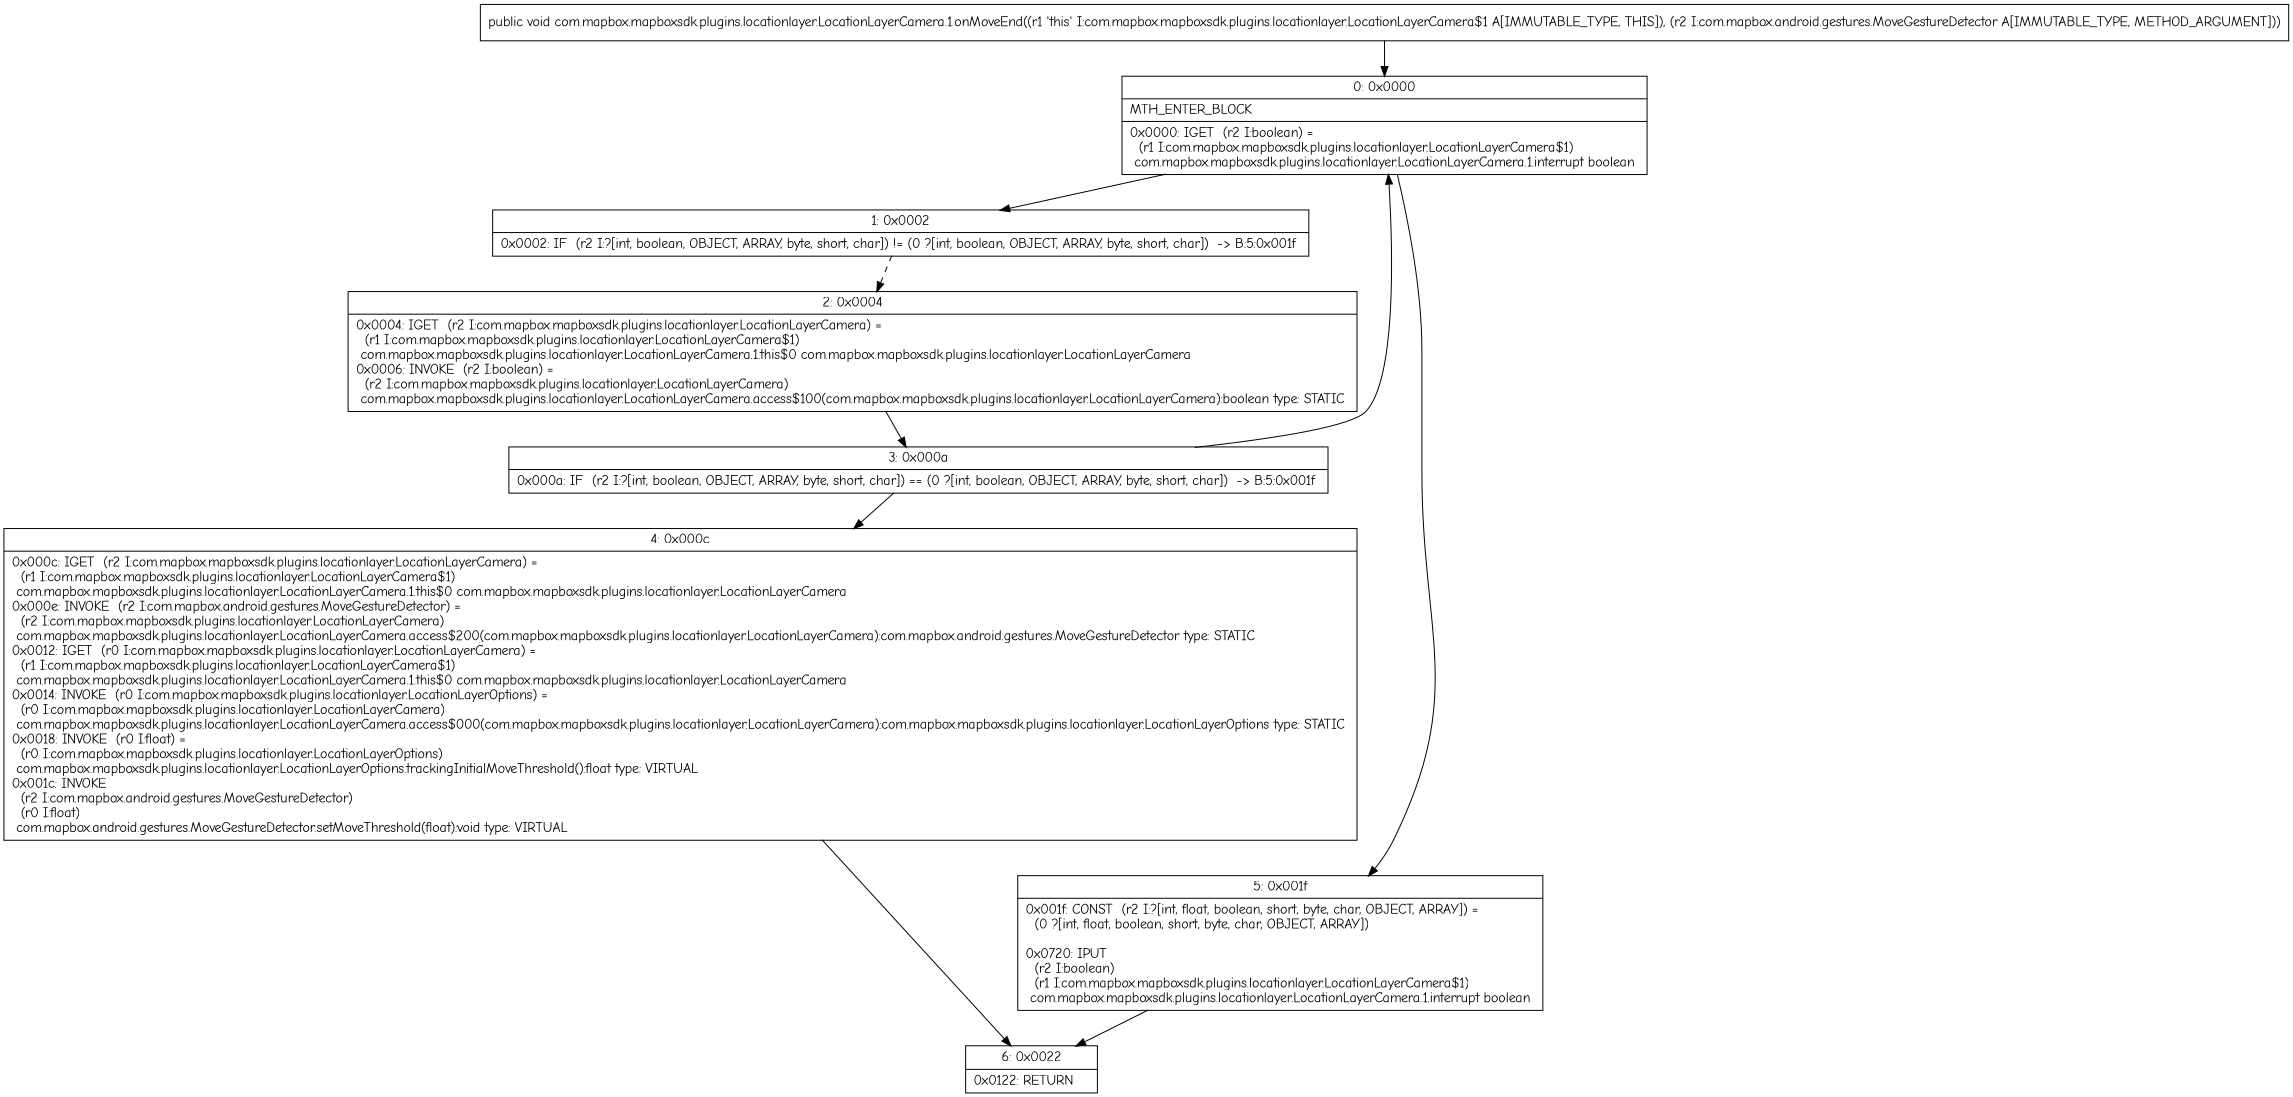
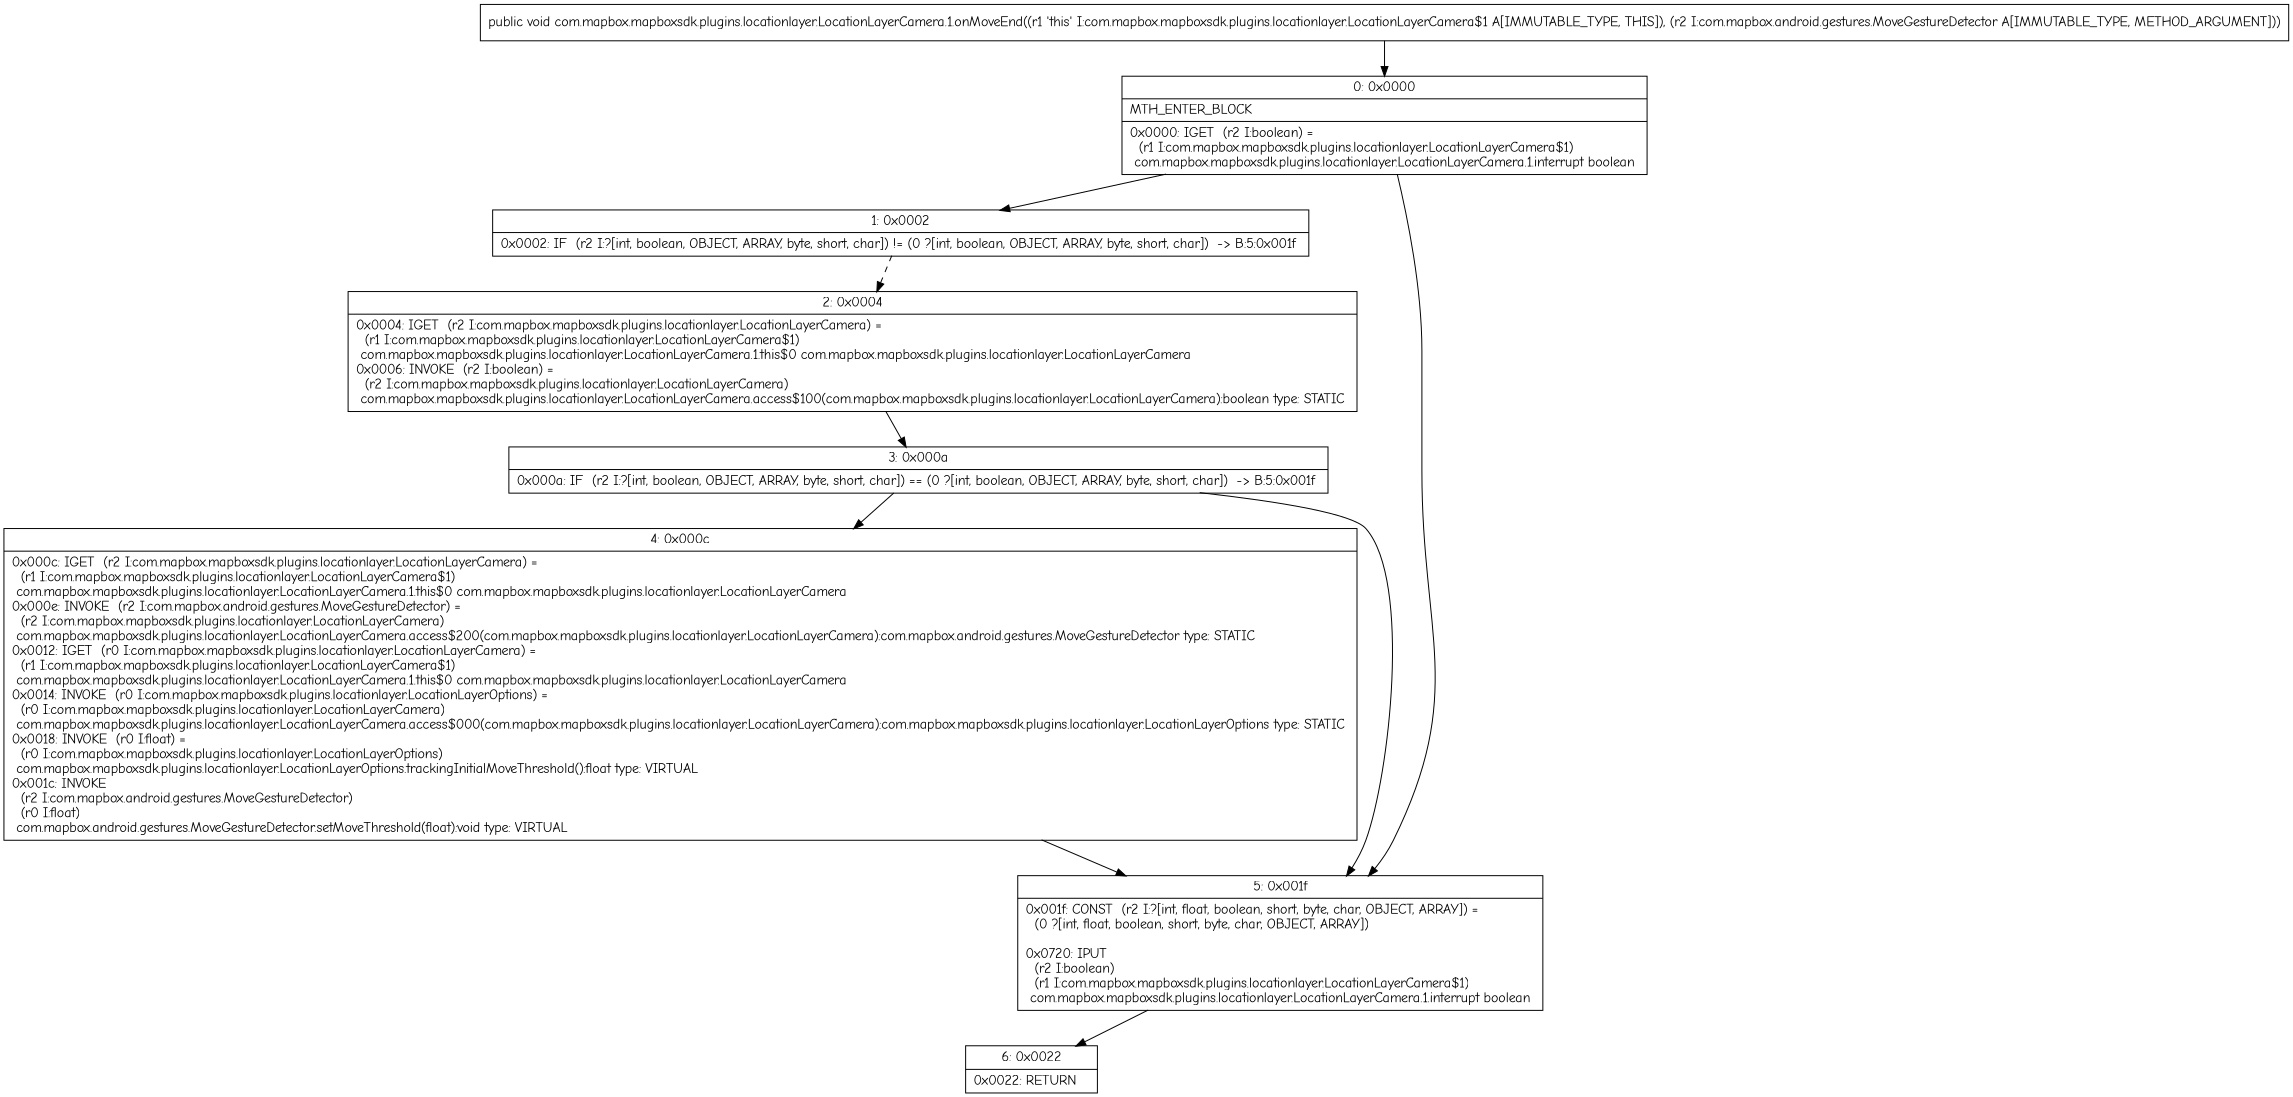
edge "3: 0x000a" -> "0: 0x0000": now "3: 0x000a" -> "5: 0x001f"
edge "4: 0x000c" -> "6: 0x0022": now "4: 0x000c" -> "5: 0x001f"
node "6: 0x0022": text "0x0122: RETURN" -> "0x0022: RETURN"
